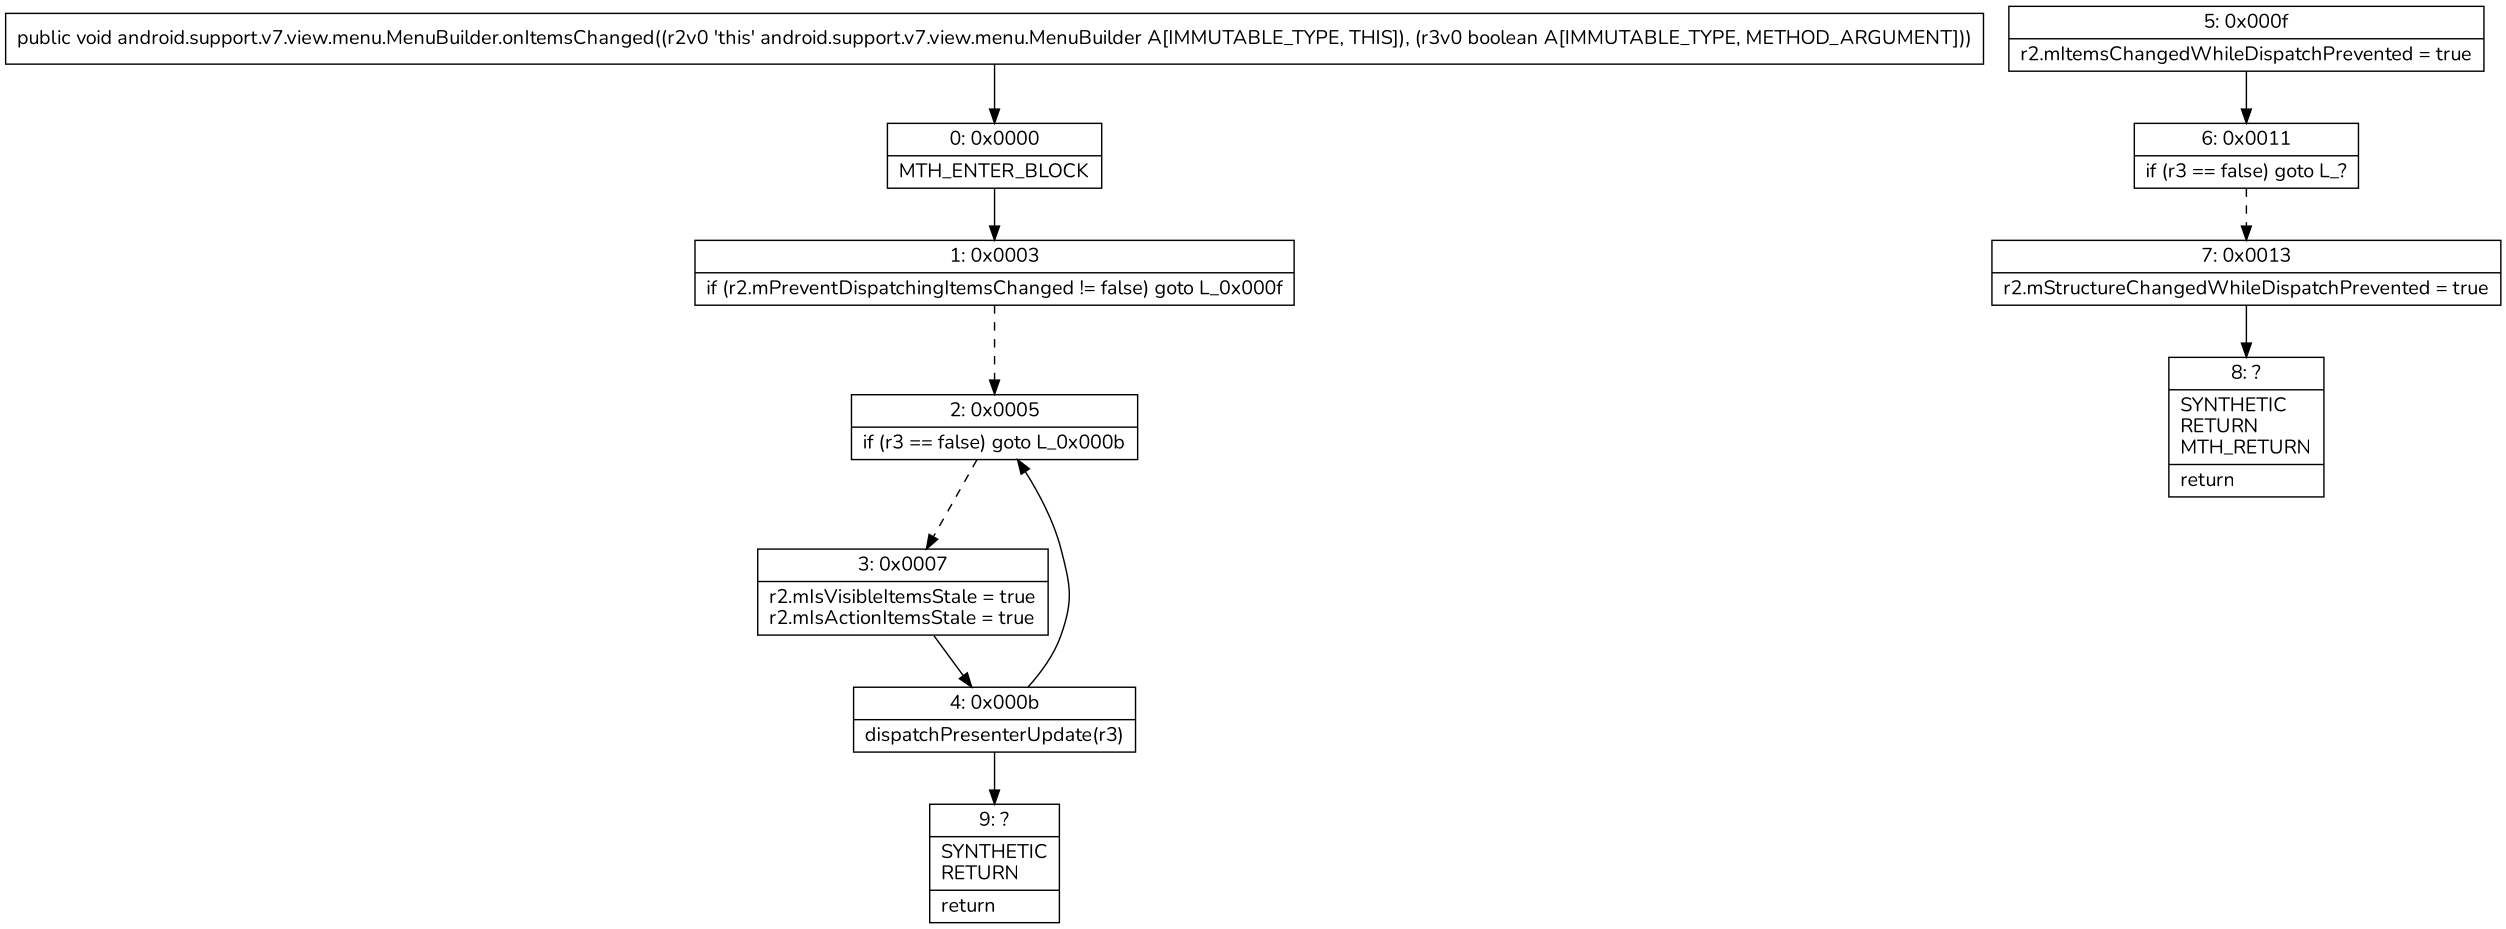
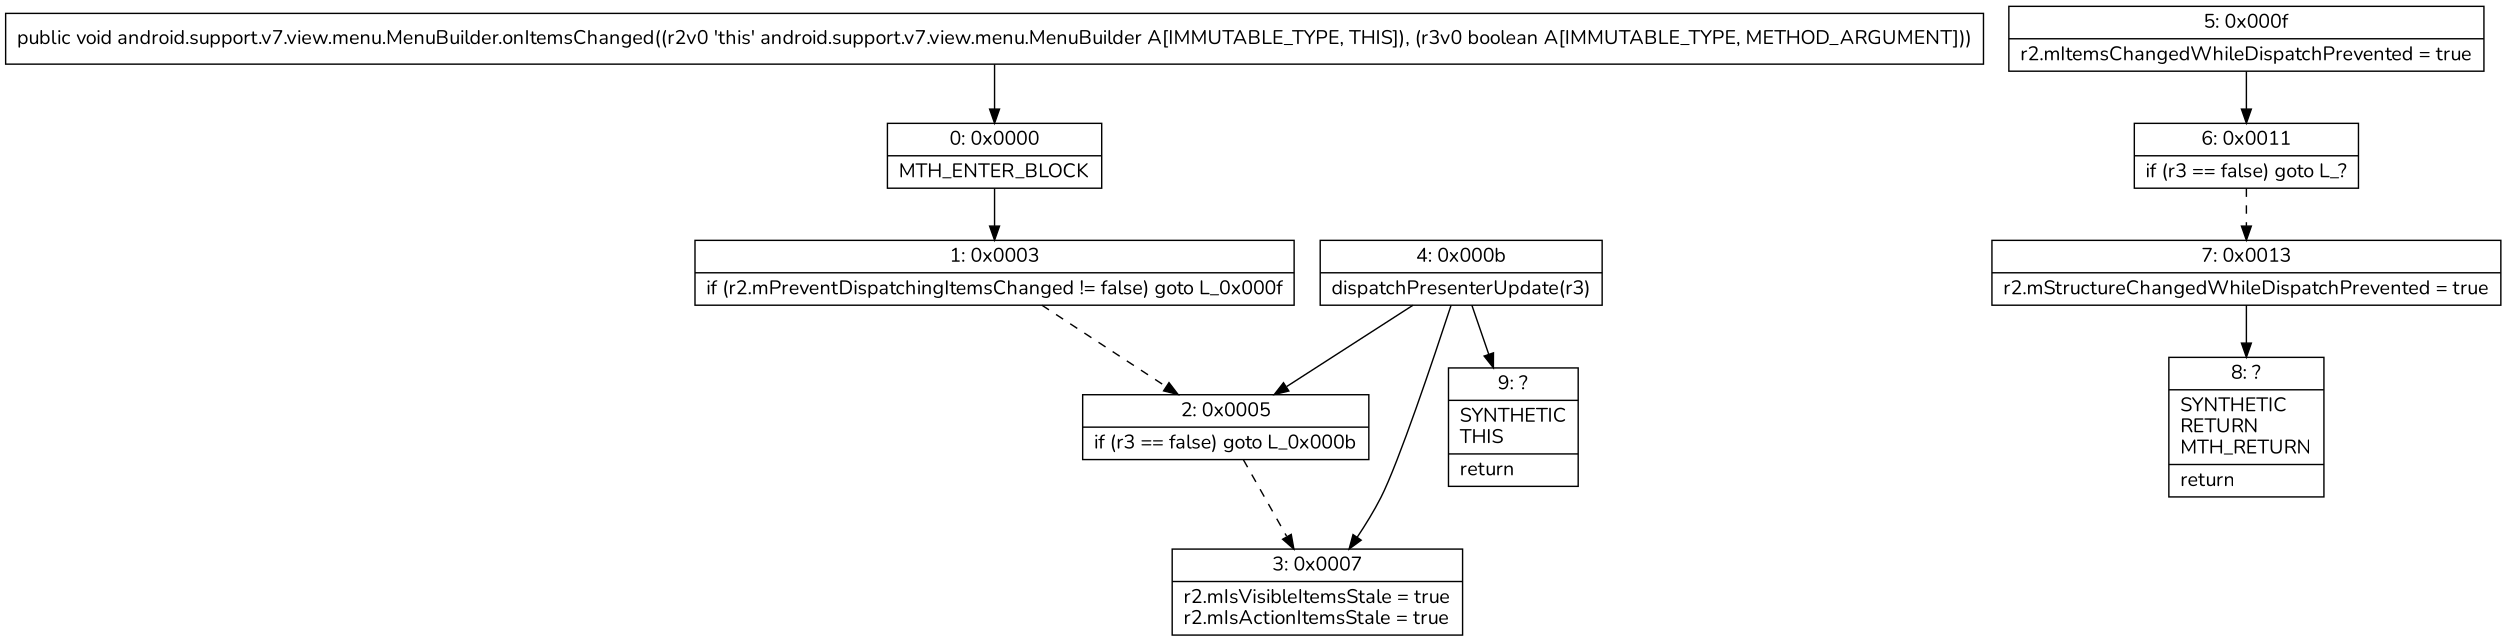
edge "3: 0x0007" -> "4: 0x000b": reversed
node "9: ?": text "RETURN" -> "THIS"
